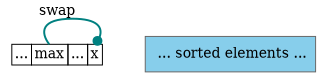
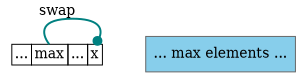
node "... sorted elements ...": label "... sorted elements ..." -> "... max elements ..."
